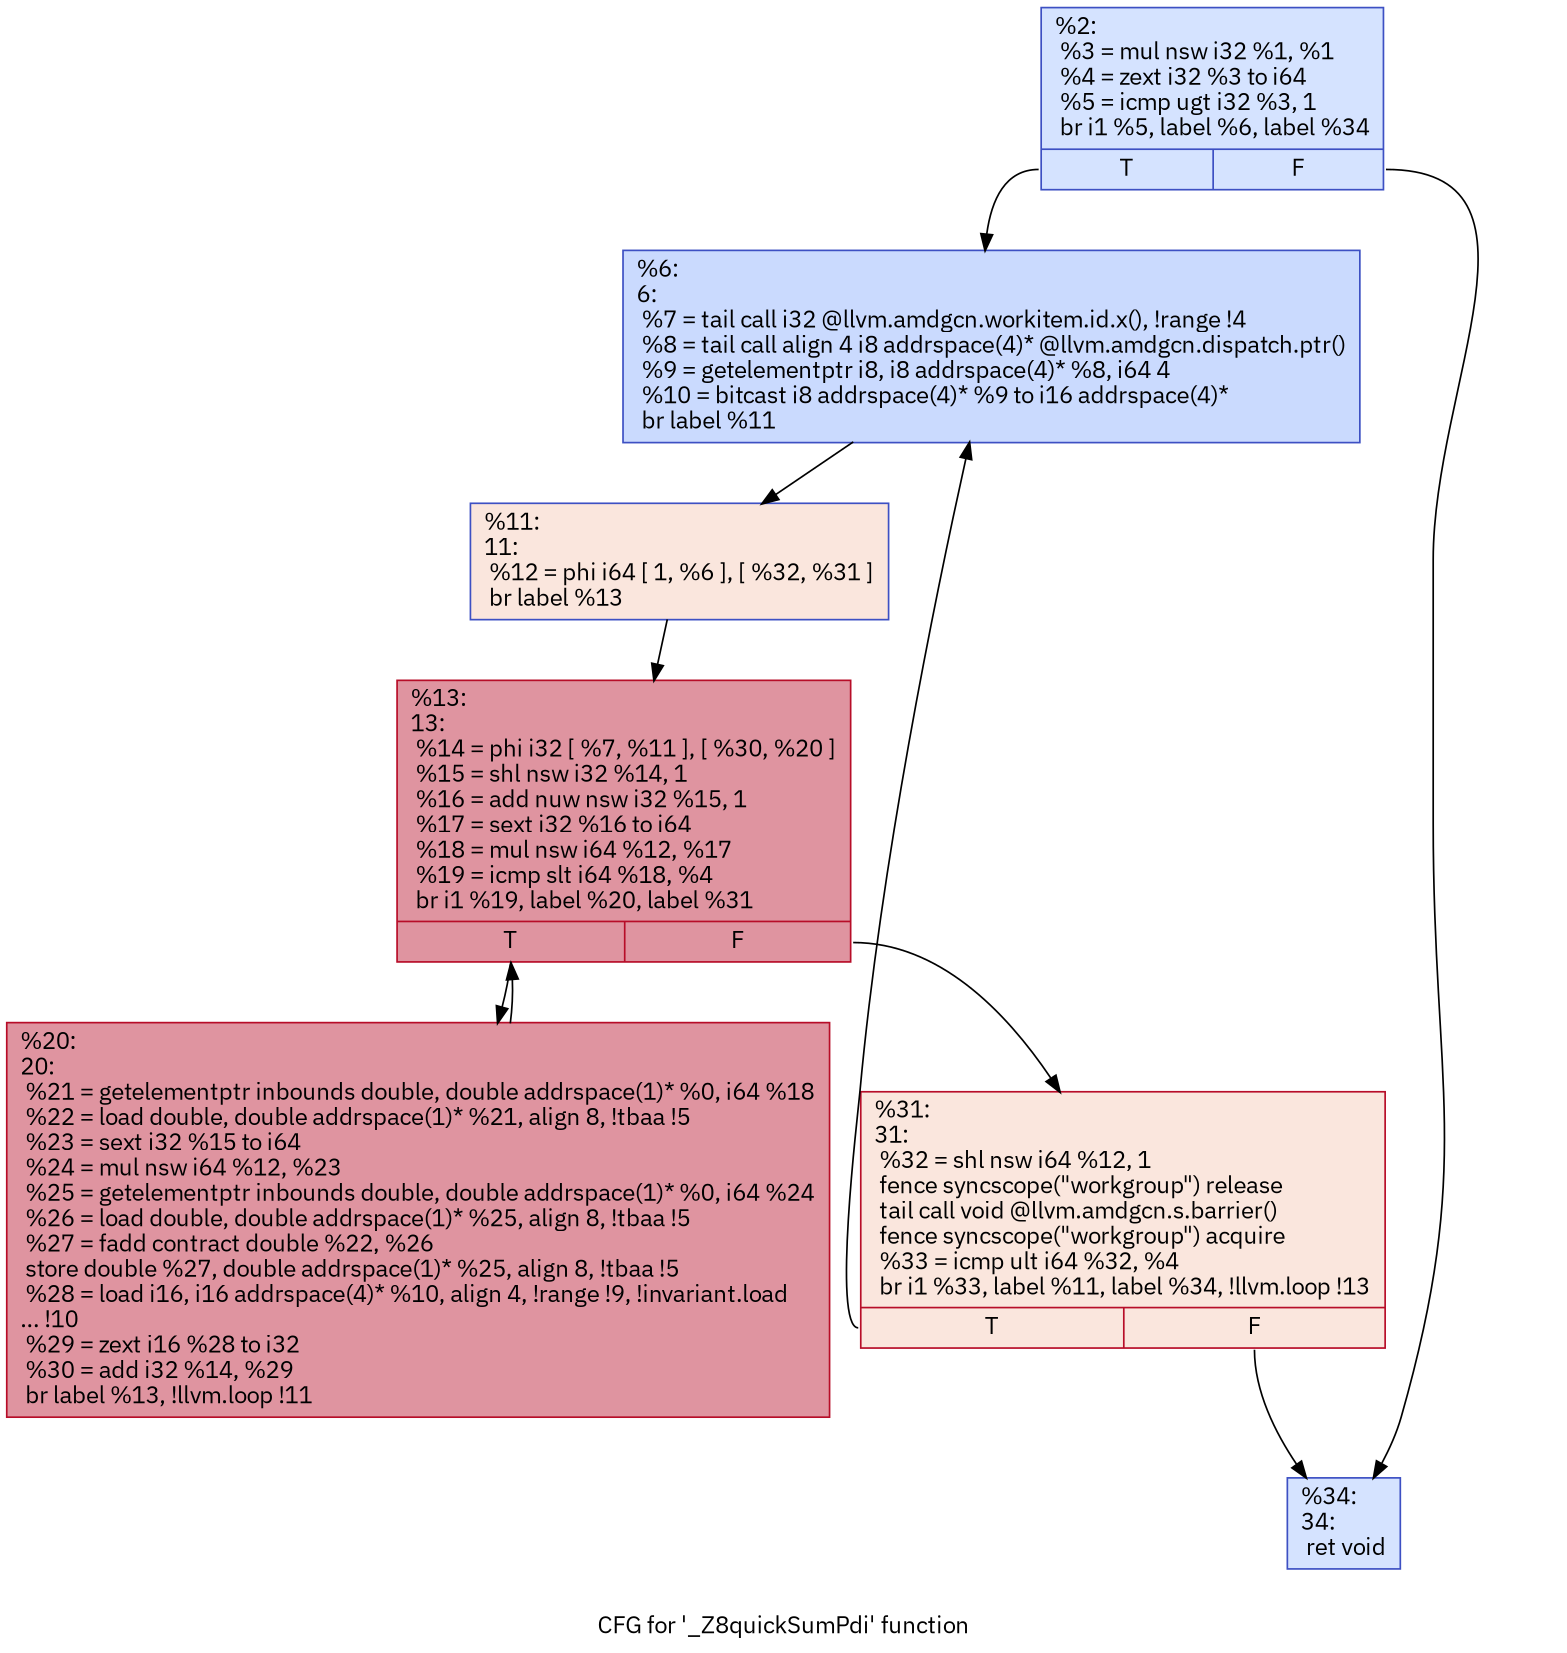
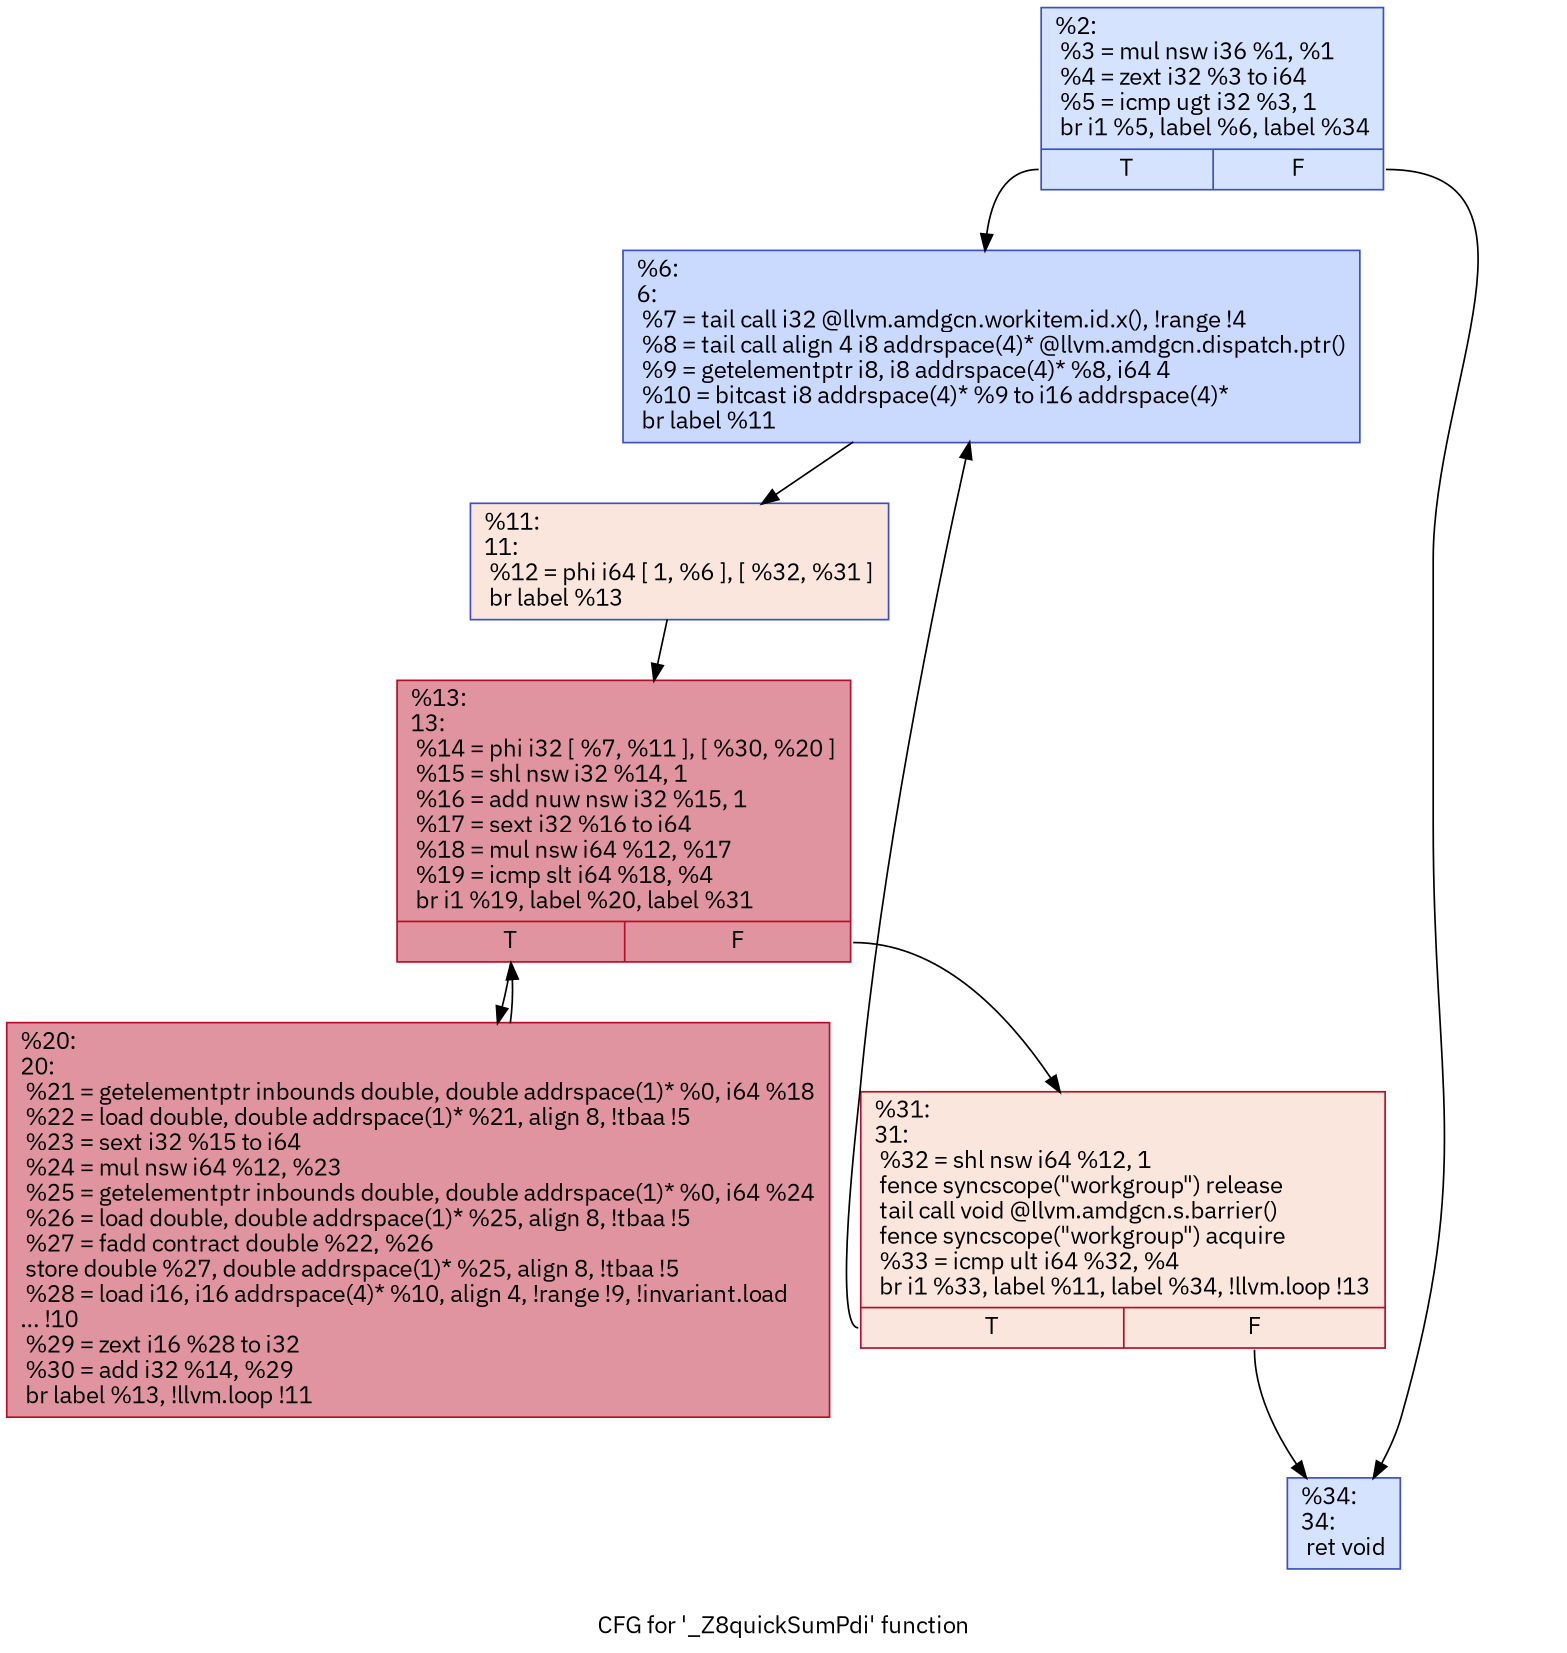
node "%2:": text "%3 = mul nsw i32 %1, %1" -> "%3 = mul nsw i36 %1, %1"
